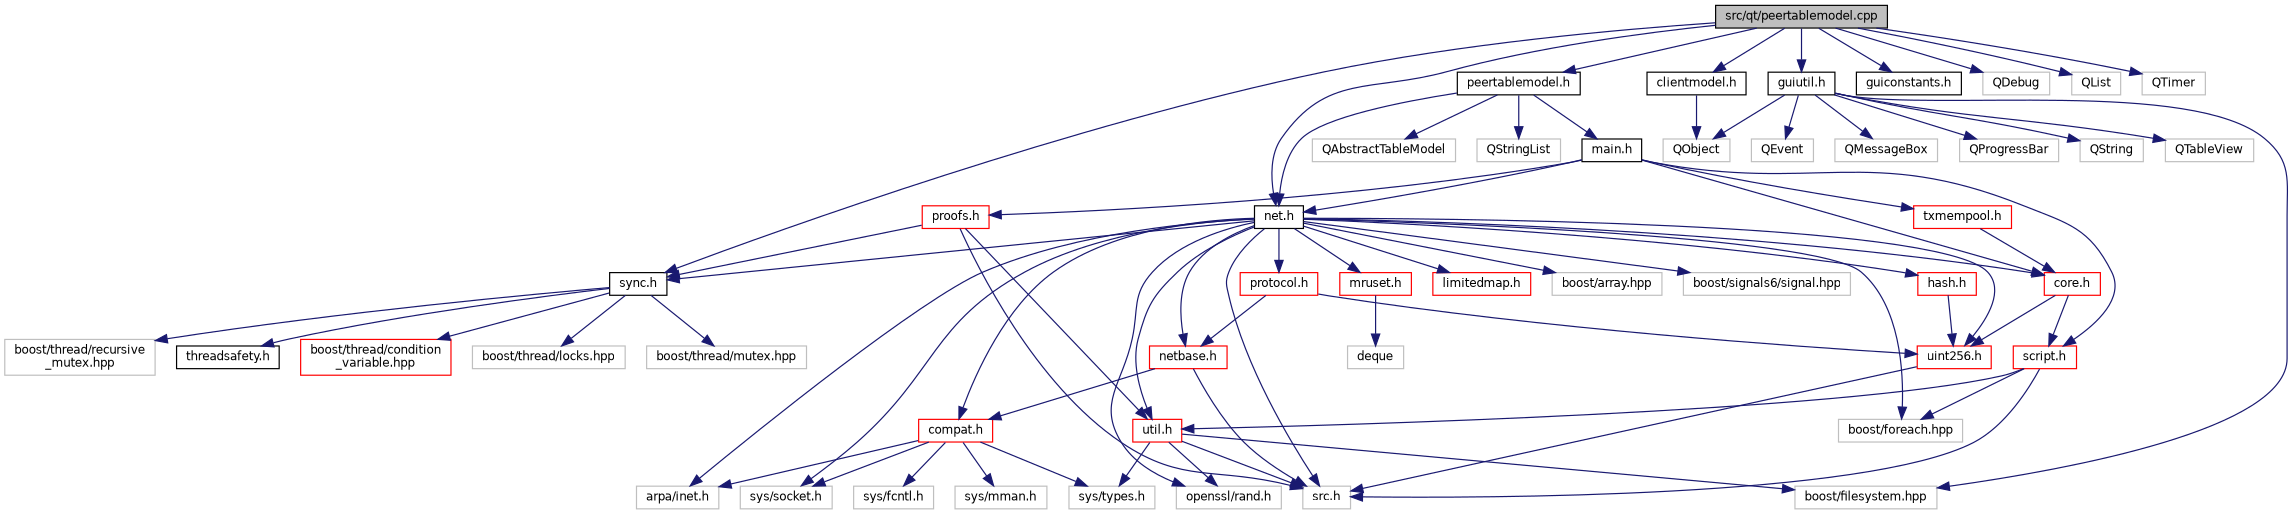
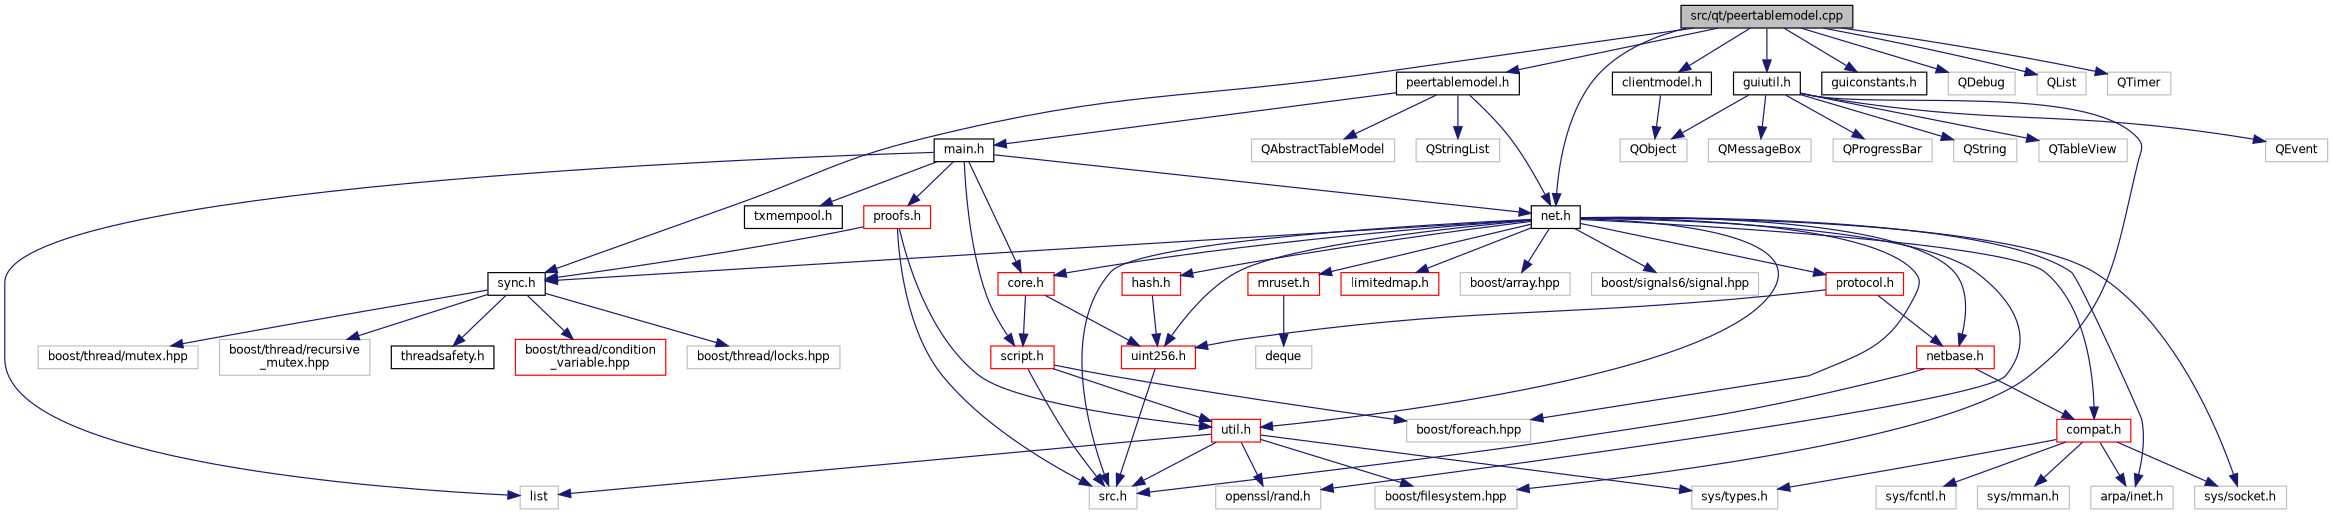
node "txmempool.h": color red -> black
edge "txmempool.h" -> "core.h": removed
node "list": added
